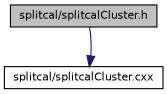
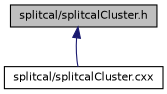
edge "splitcal/splitcalCluster.h" -> "splitcal/splitcalCluster.cxx": reversed
